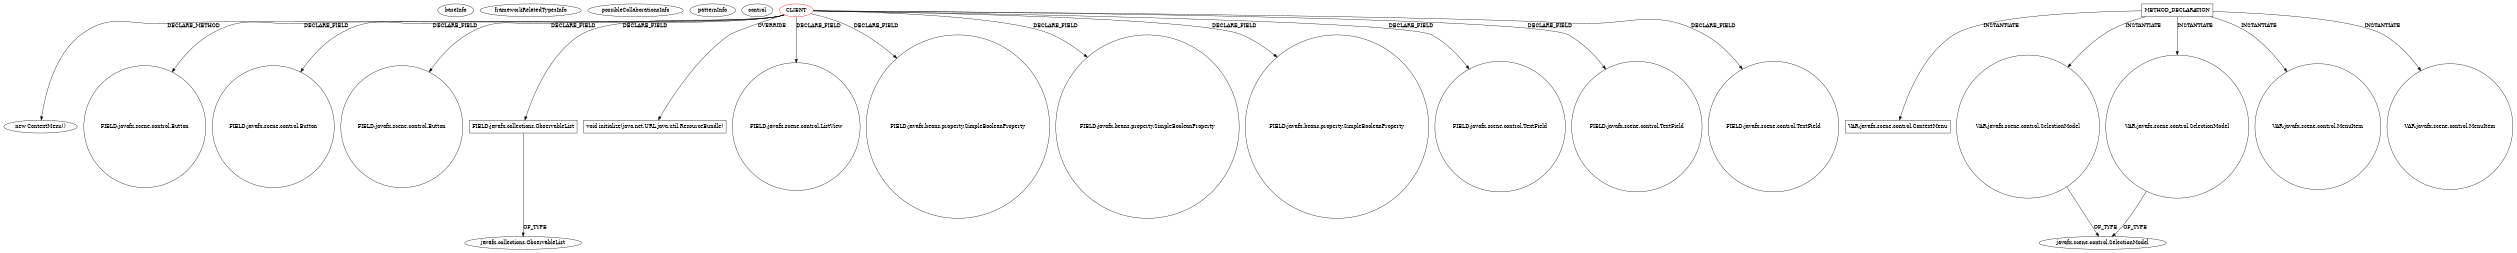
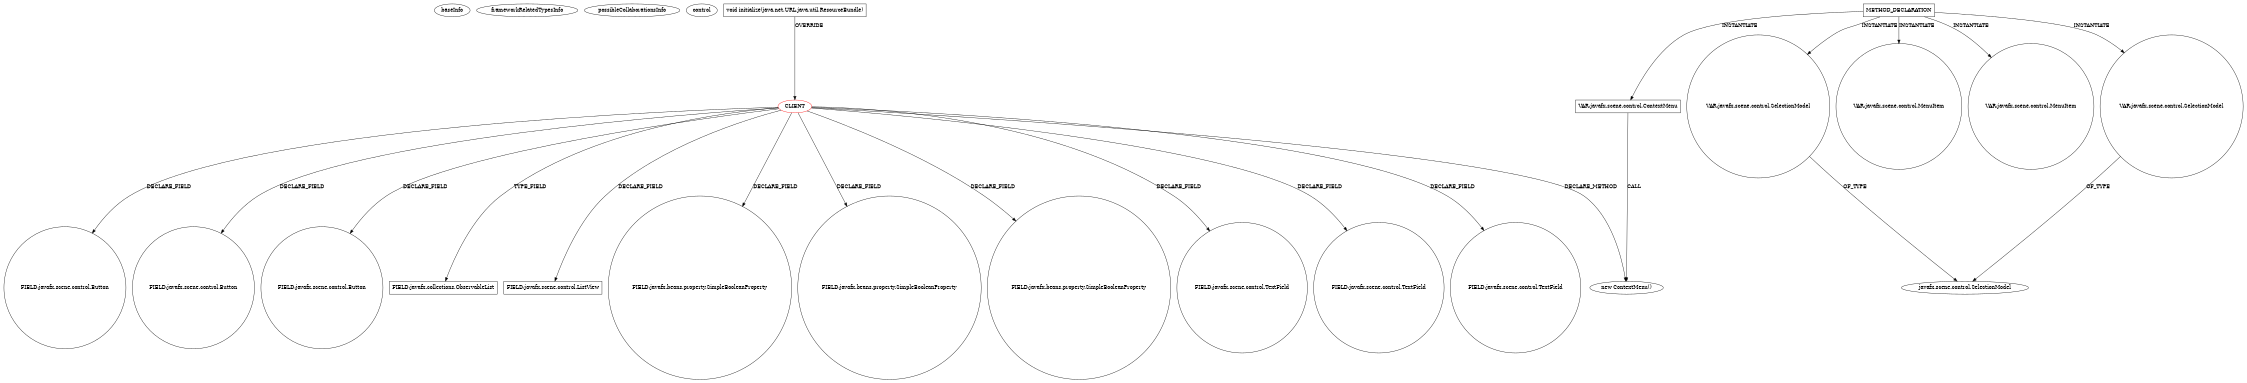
node "patternInfo": removed
edge "CLIENT" -> "FIELD:javafx.collections.ObservableList": label "DECLARE_FIELD" -> "TYPE_FIELD"
edge "CLIENT" -> "void initialize(java.net.URL,java.util.ResourceBundle)": reversed
node "FIELD:javafx.scene.control.ListView": shape circle -> box
edge "VAR:javafx.scene.control.ContextMenu" -> "new ContextMenu()": added, label "CALL"
node "javafx.collections.ObservableList": removed
